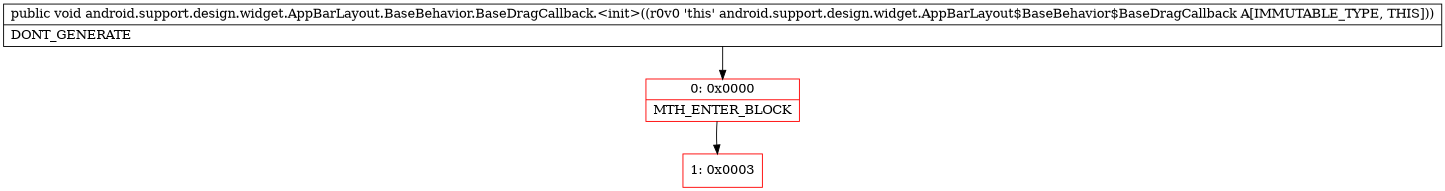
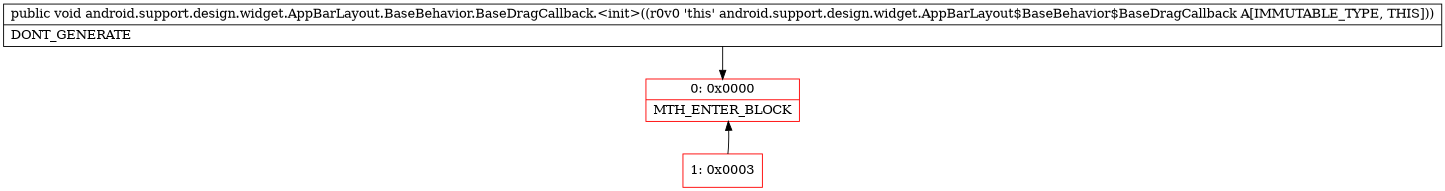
edge "0: 0x0000" -> "1: 0x0003": reversed
